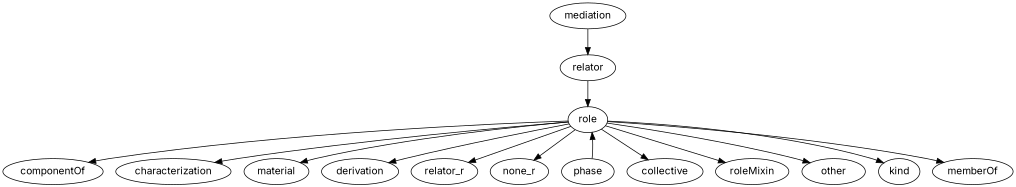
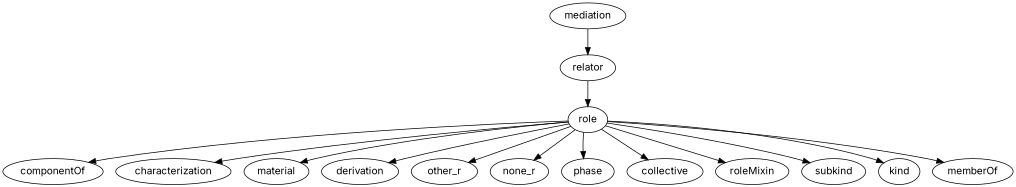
edge "phase" -> "role": reversed
node "relator_r": label "relator_r" -> "other_r"
node "other": label "other" -> "subkind"
